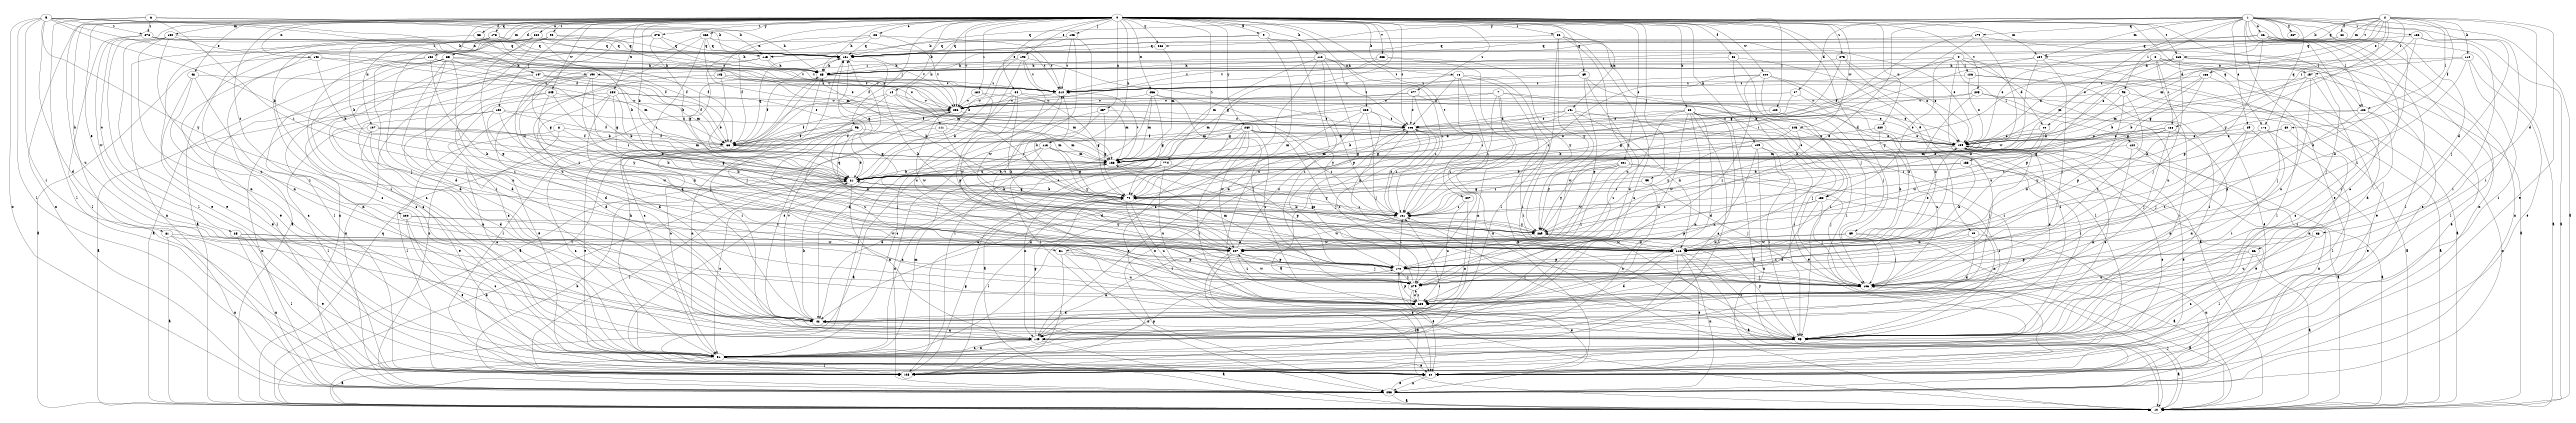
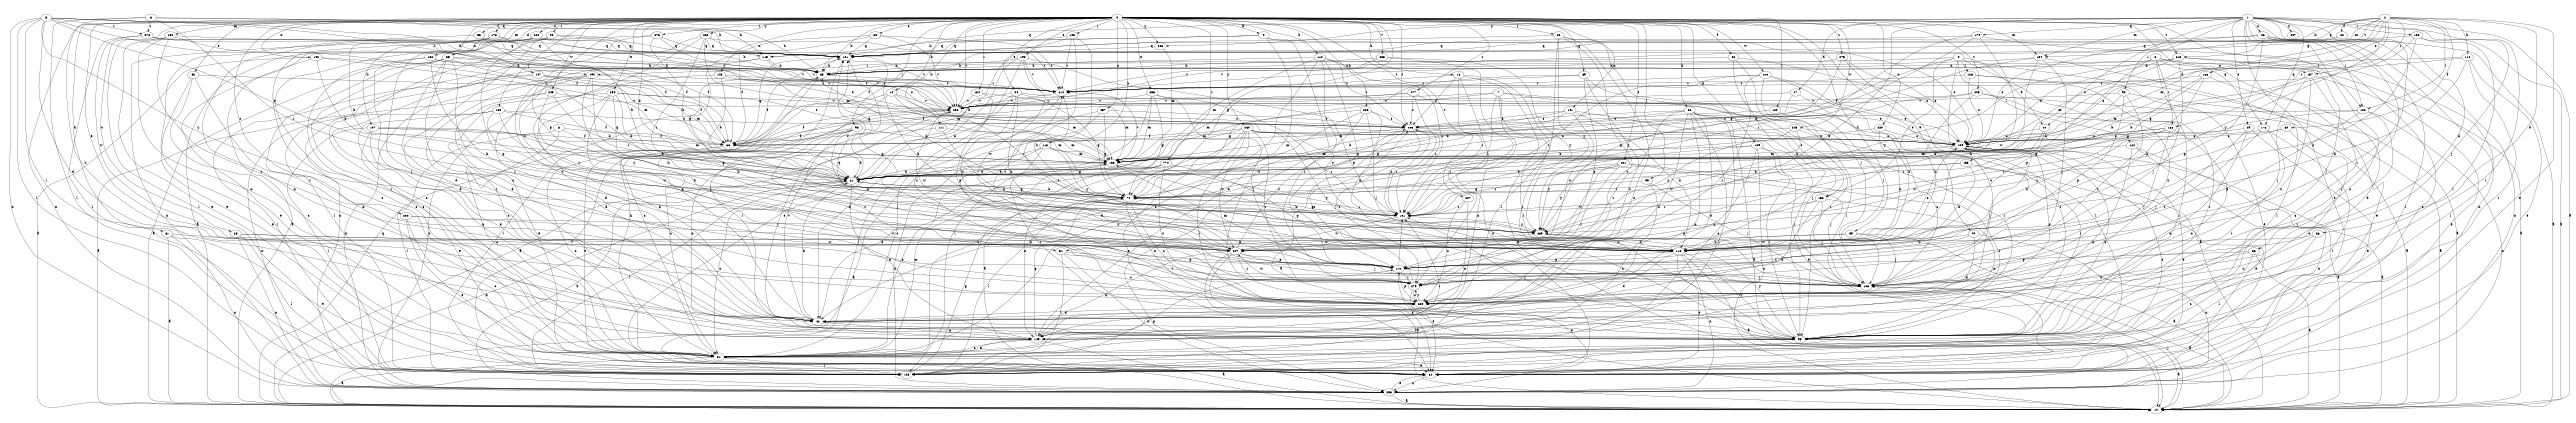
edge "85" -> "106": removed, label "j"
